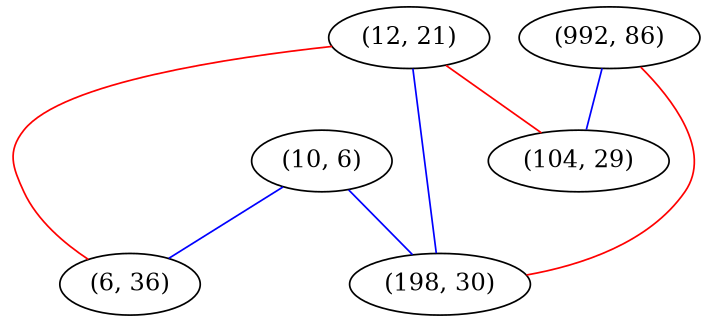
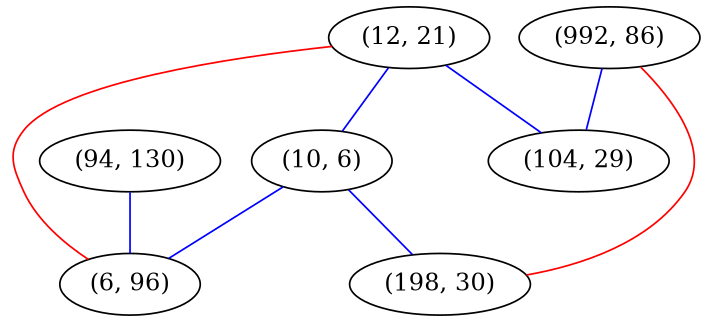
edge "(12, 21)" -- "(104, 29)": color red -> blue
node "(94, 130)": added
edge "(12, 21)" -- "(198, 30)": now "(12, 21)" -- "(10, 6)"
node "(6, 36)": label "(6, 36)" -> "(6, 96)"
